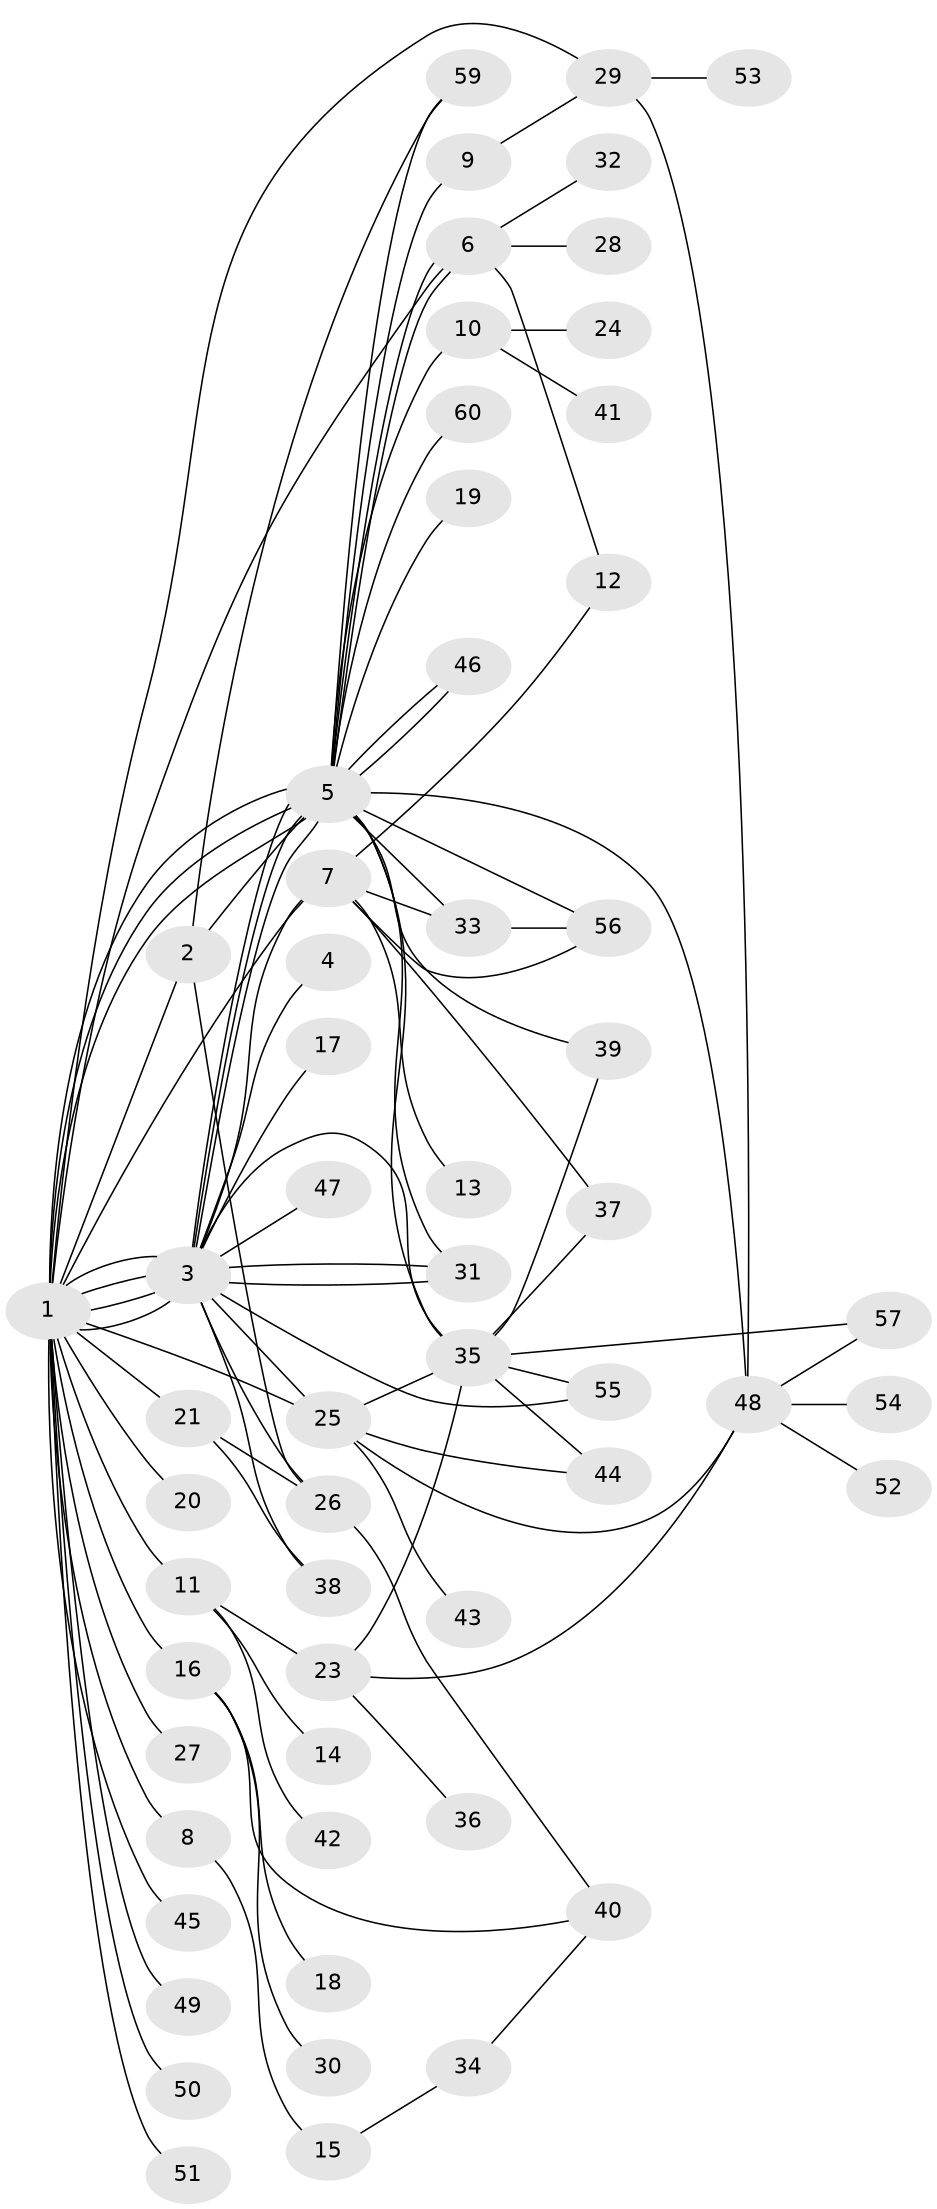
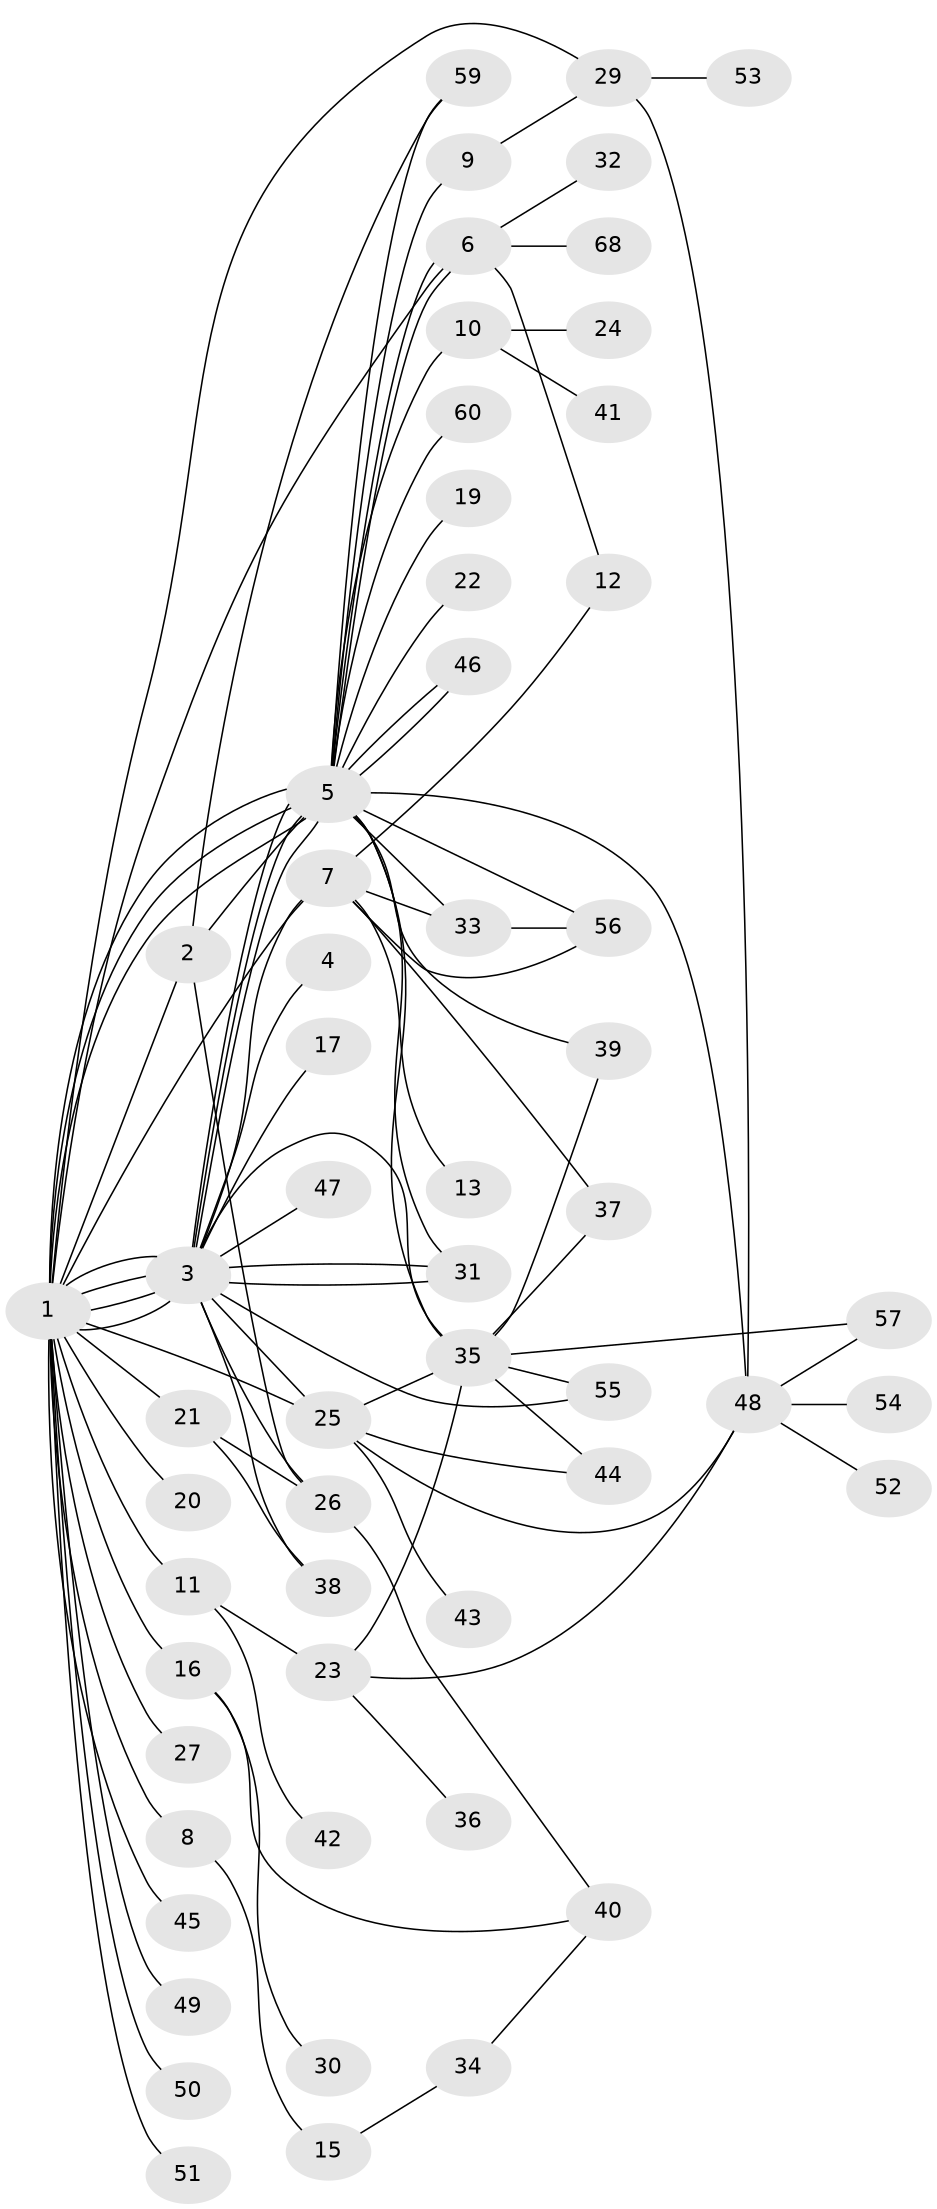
node "28": label "28" -> "68"
node "22": added
node "14": removed
node "18": removed
